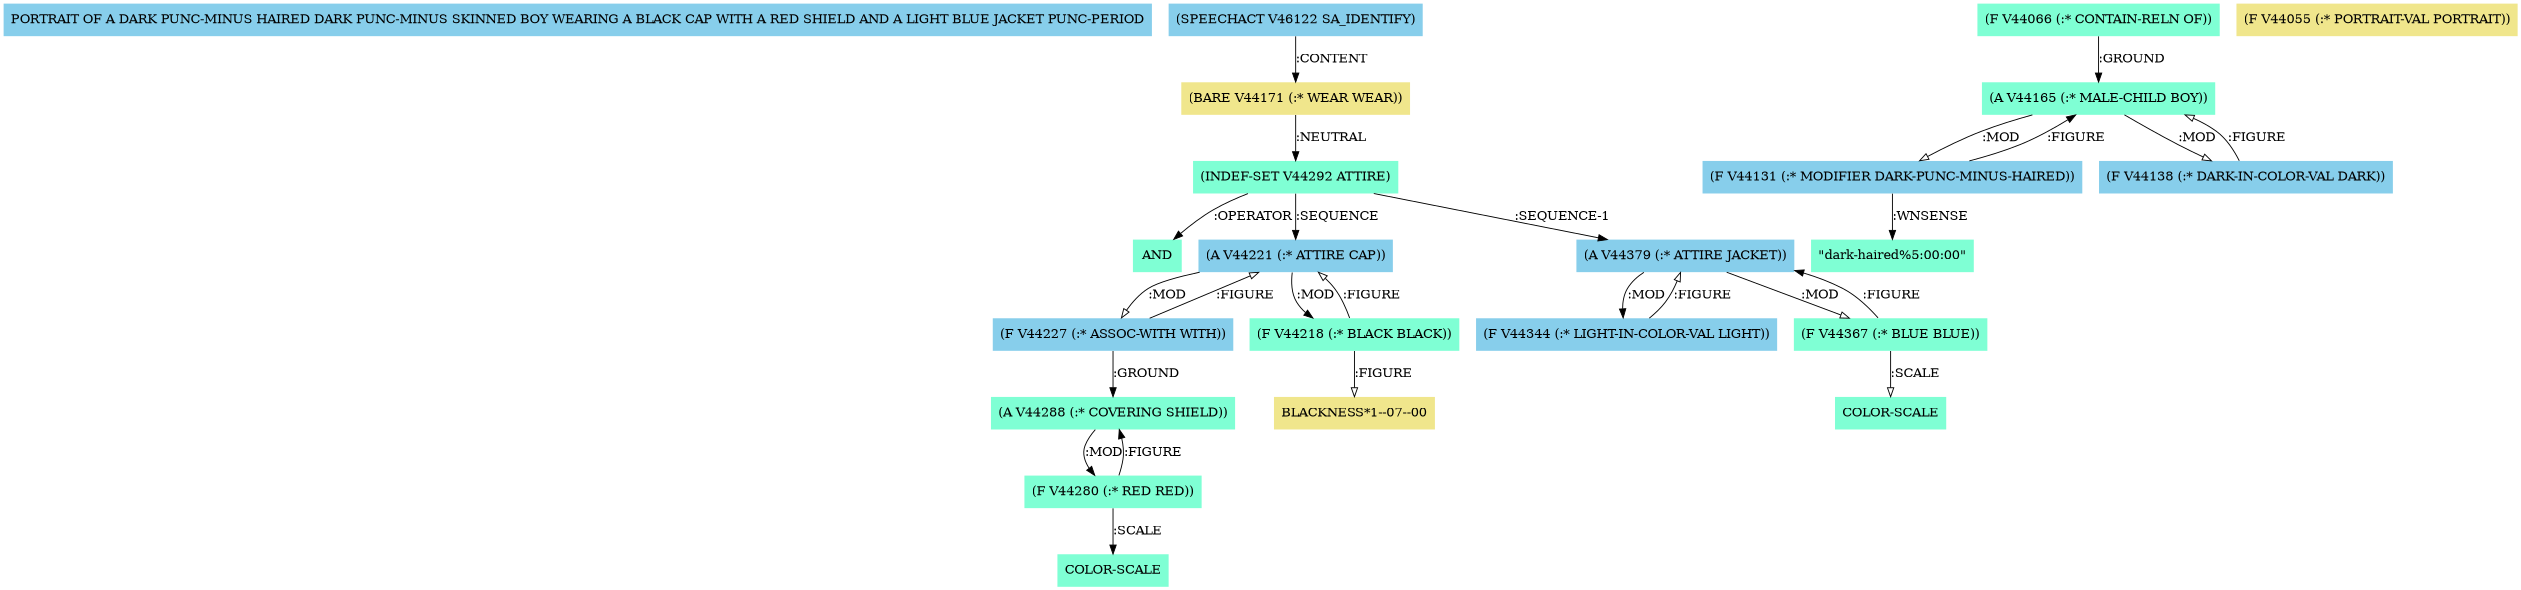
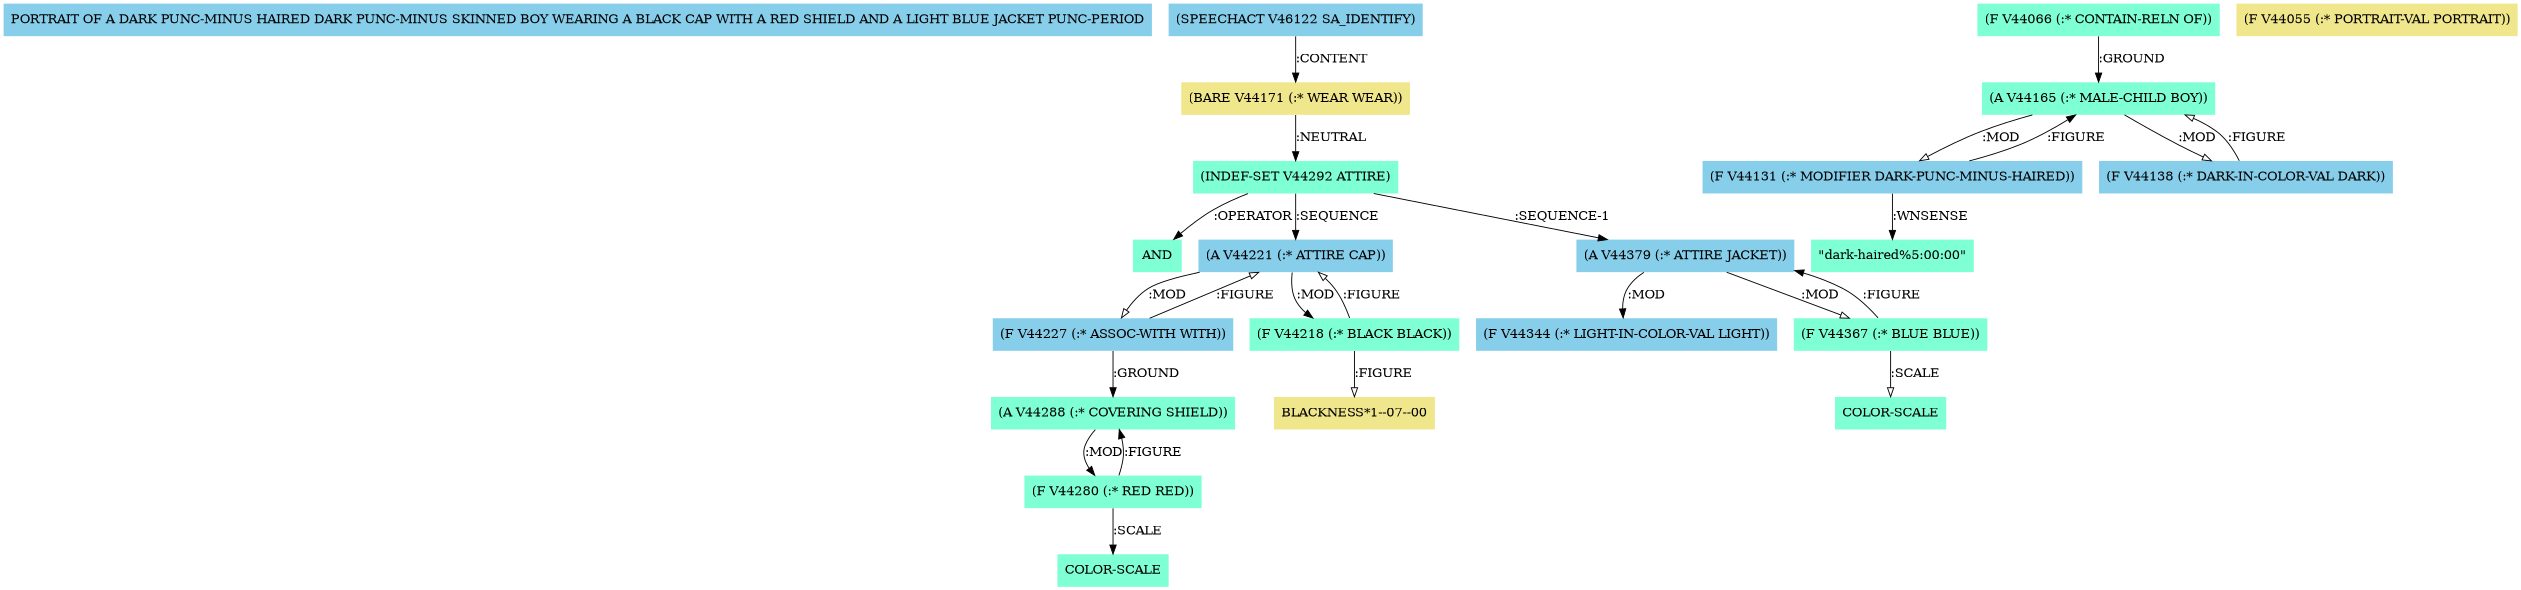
edge "(F V44344 (:* LIGHT-IN-COLOR-VAL LIGHT))" -> "(A V44379 (:* ATTIRE JACKET))": removed, label ":FIGURE"
